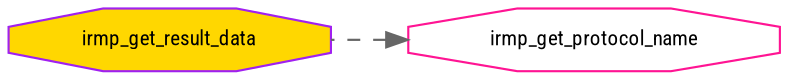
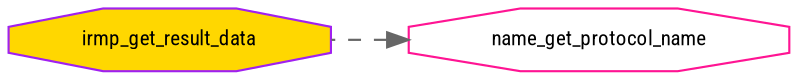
node "irmp_get_protocol_name": label "irmp_get_protocol_name" -> "name_get_protocol_name"
